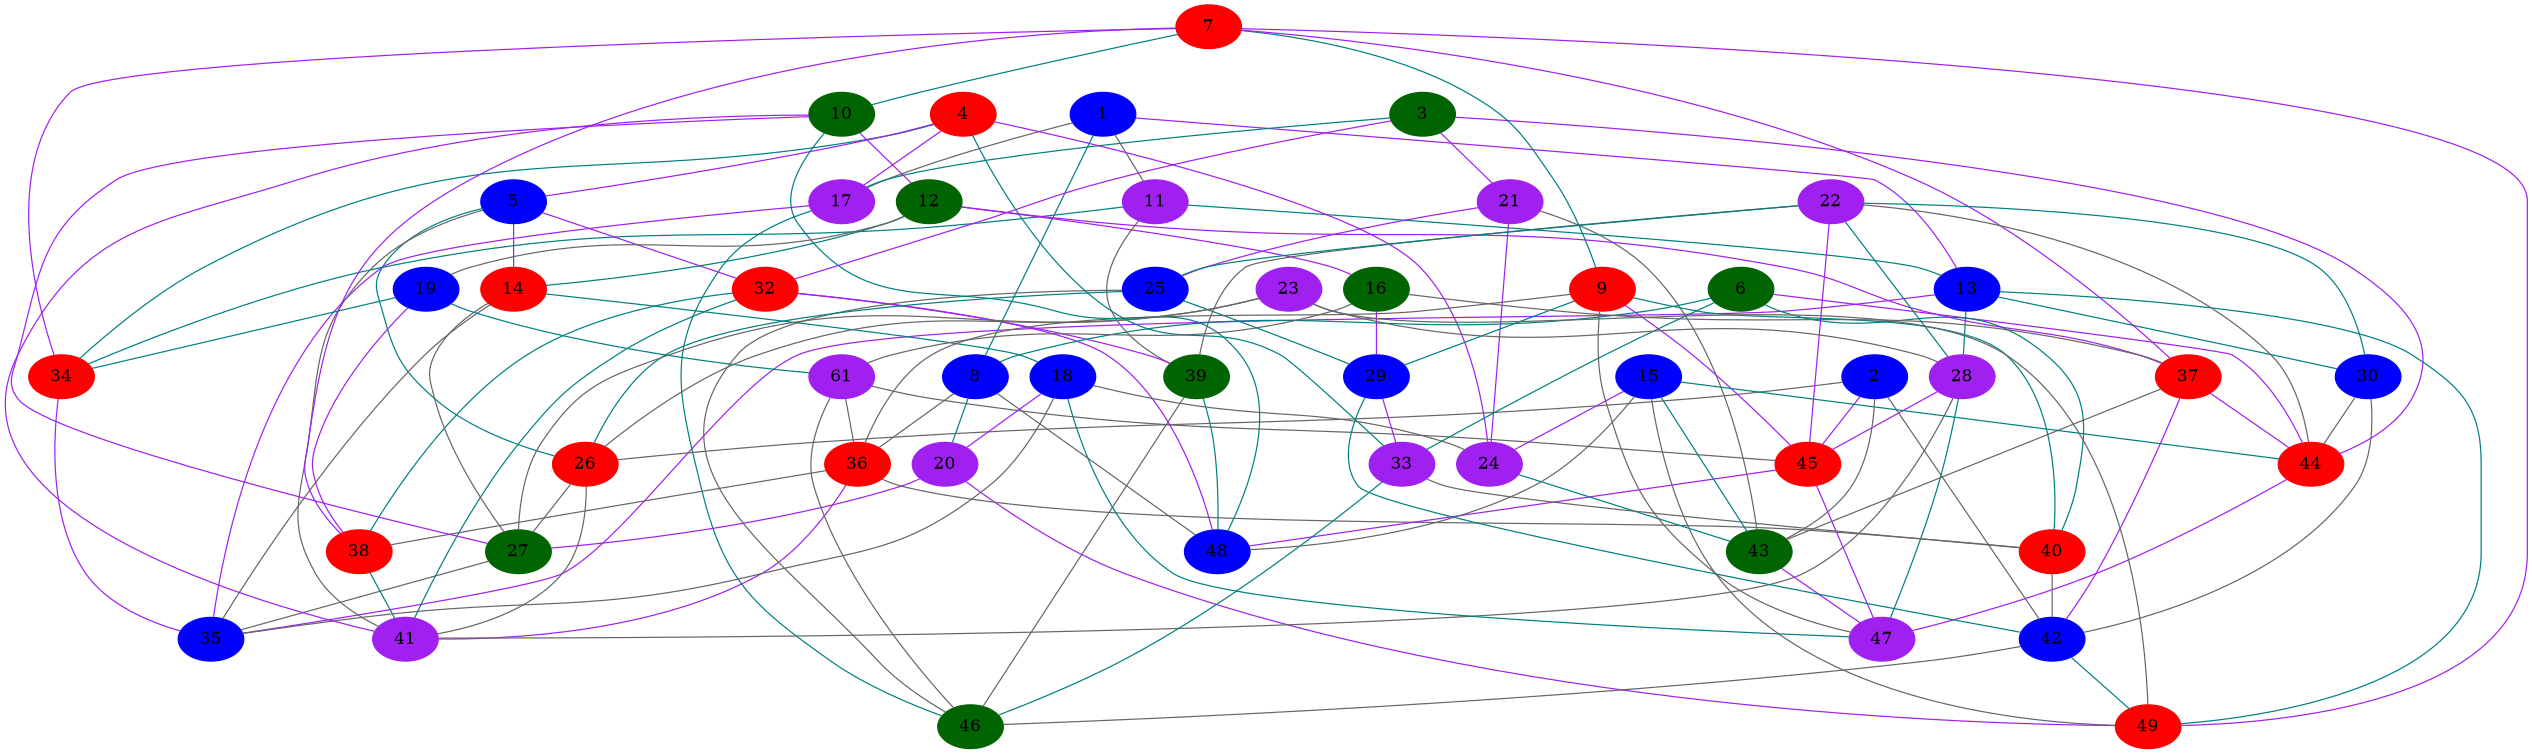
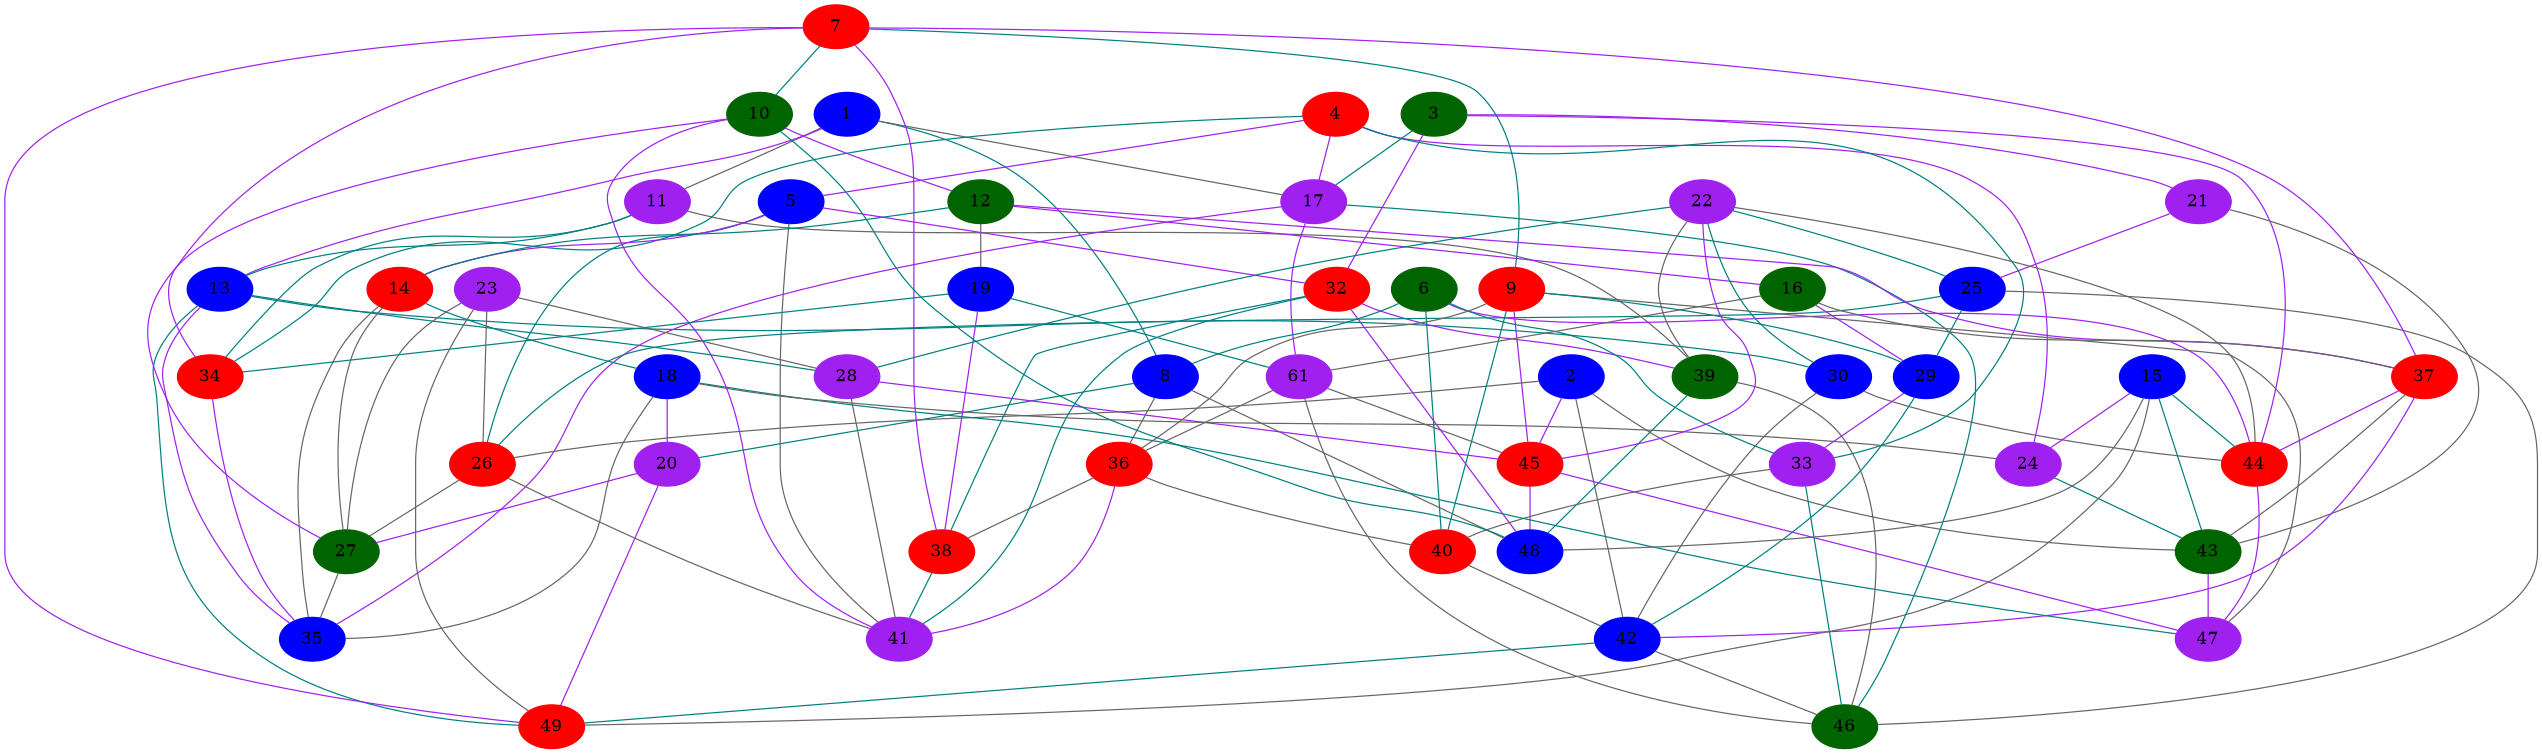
edge "17" -- "61": added
edge "21" -- "24": removed
edge "28" -- "47": removed
